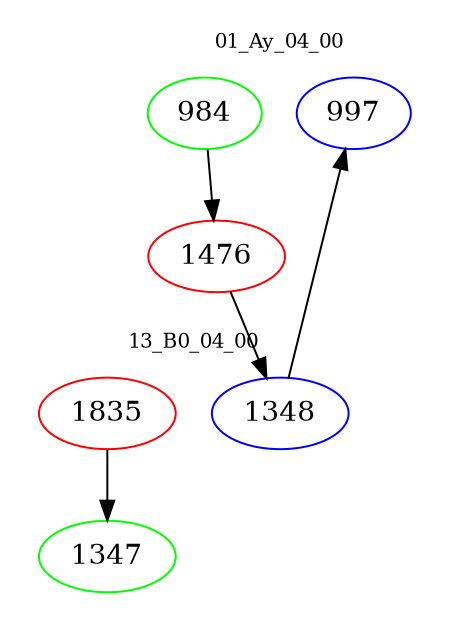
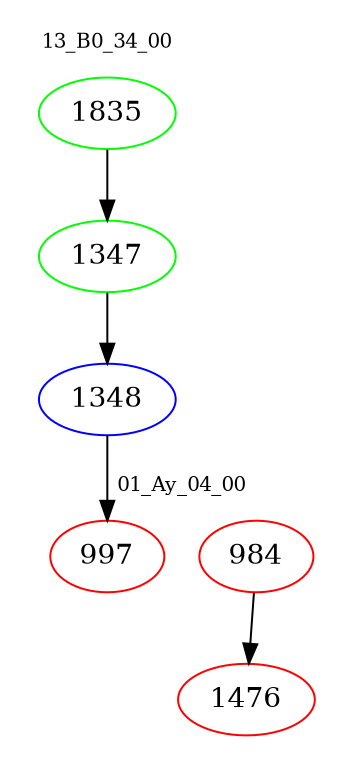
node "984": color green -> red
node "997": color blue -> red
edge "1476" -> "1348": now "1347" -> "1348"
cluster "13_B0_04_00": label "13_B0_04_00" -> "13_B0_34_00"
node "1835": color red -> green
